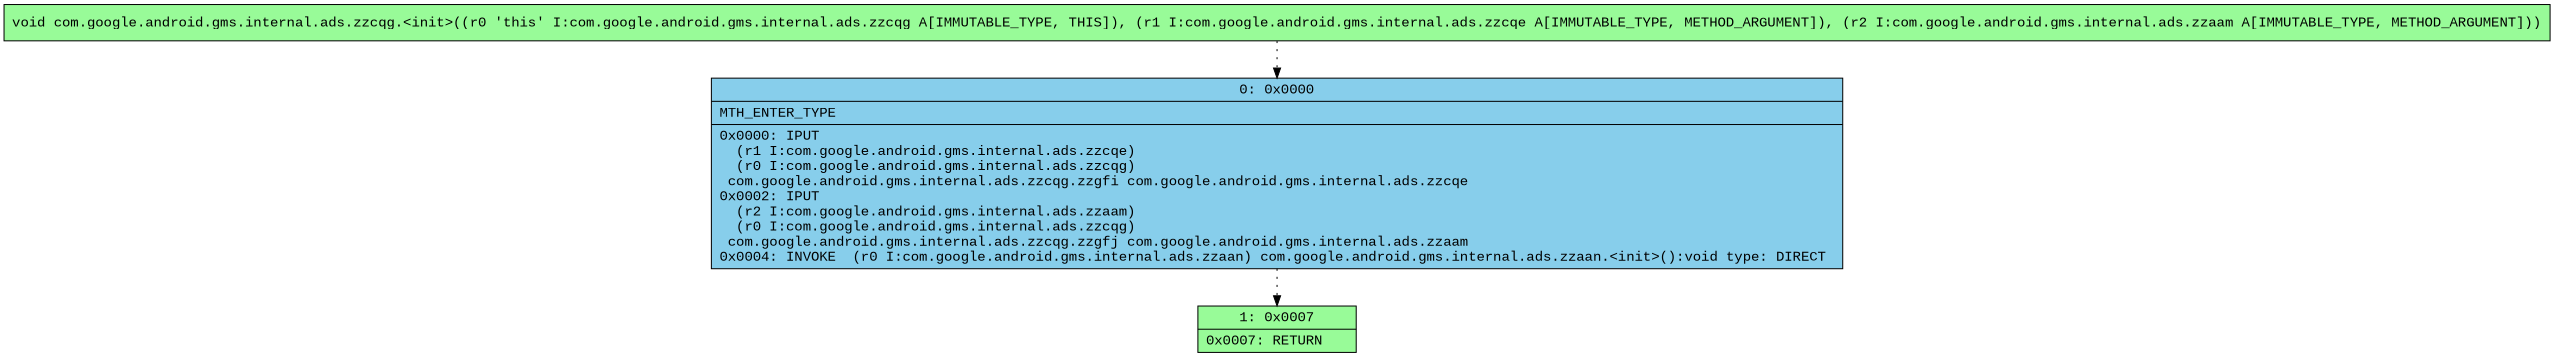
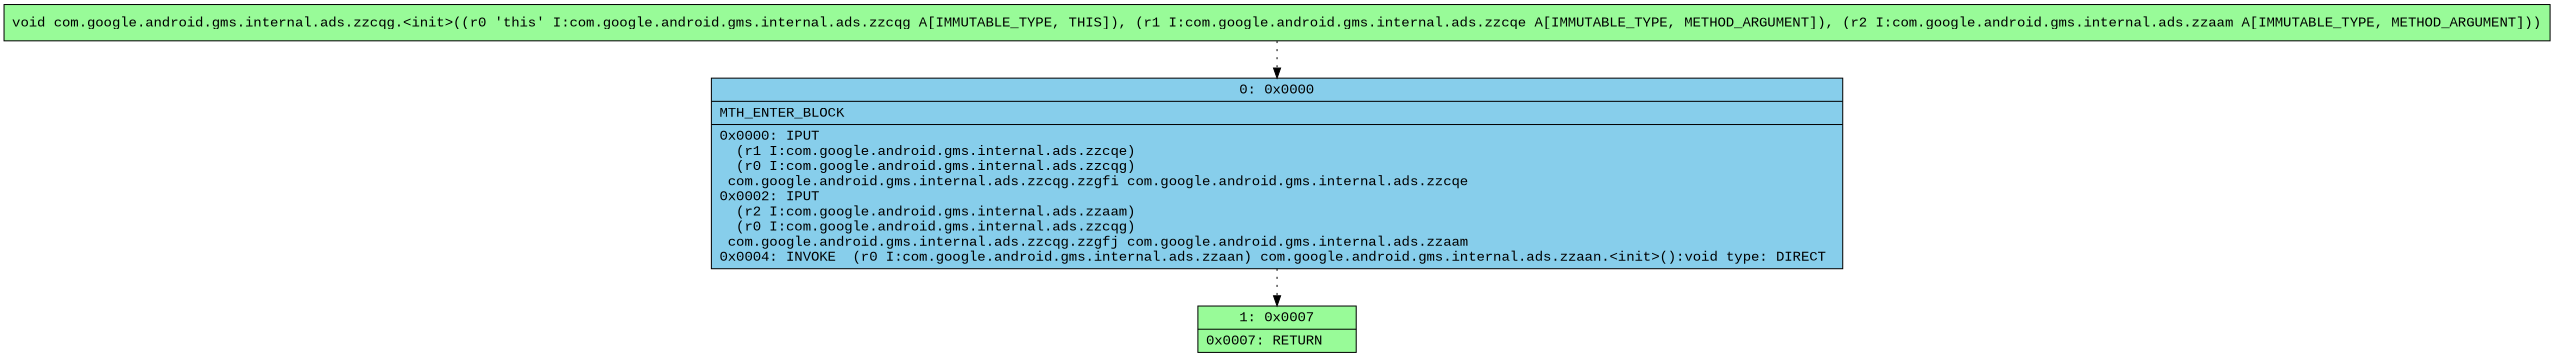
node "0: 0x0000": text "MTH_ENTER_TYPE" -> "MTH_ENTER_BLOCK"
